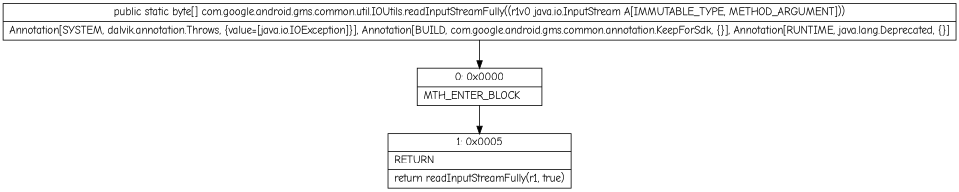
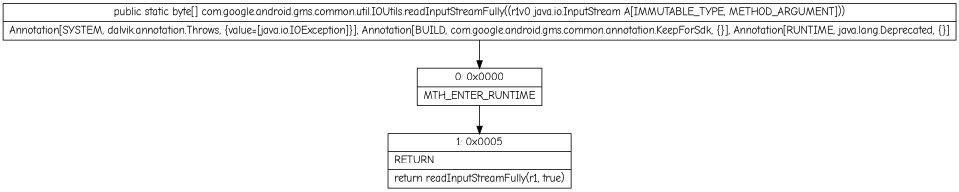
node "0: 0x0000": text "MTH_ENTER_BLOCK" -> "MTH_ENTER_RUNTIME"
